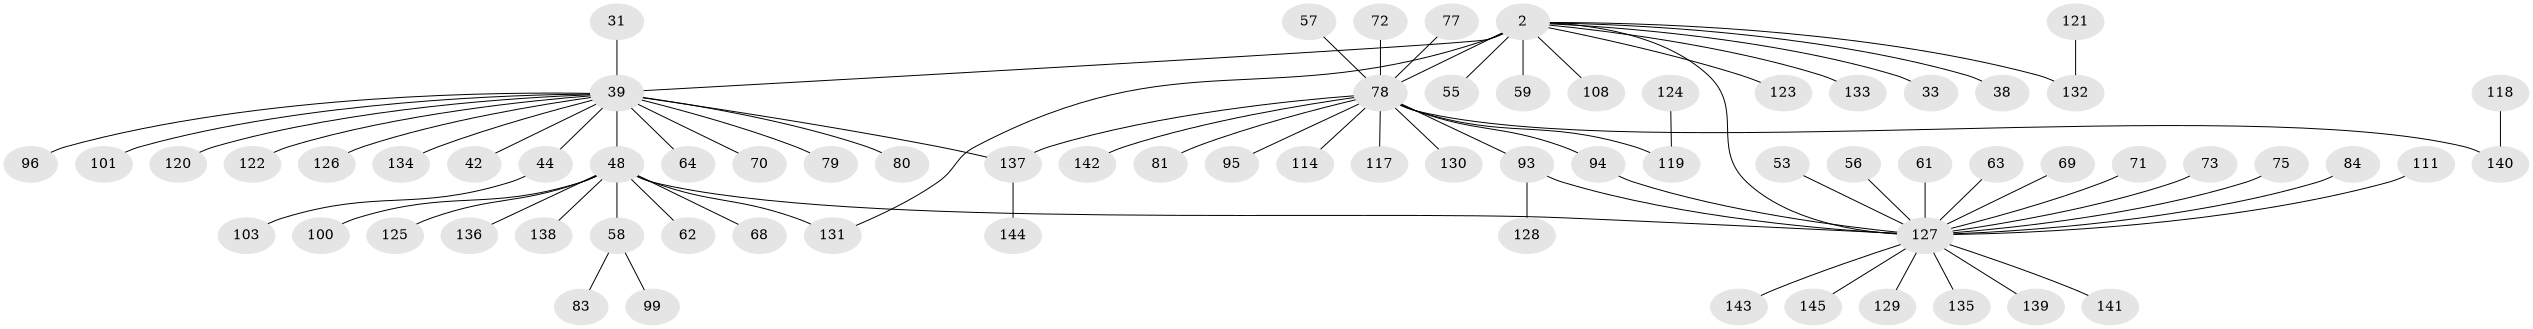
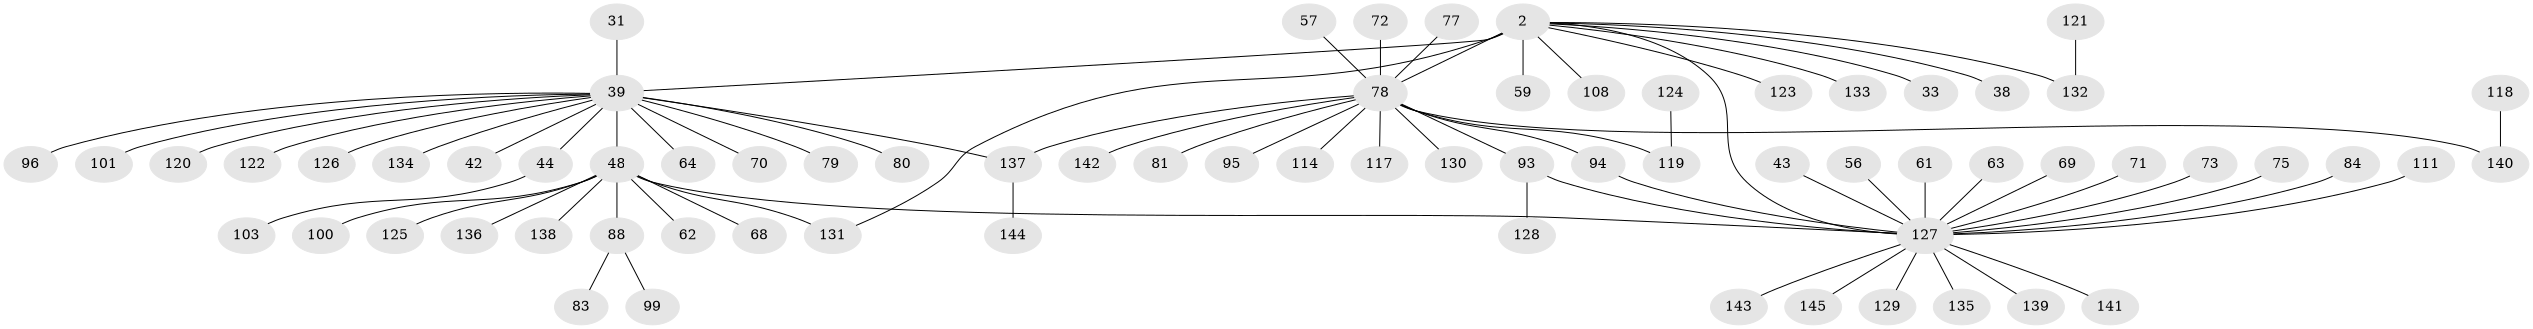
node "55": removed
node "53": label "53" -> "43"
node "58": label "58" -> "88"
